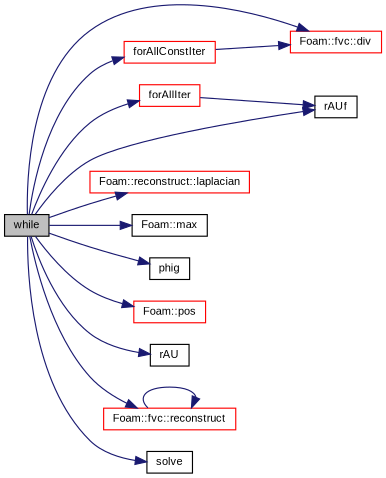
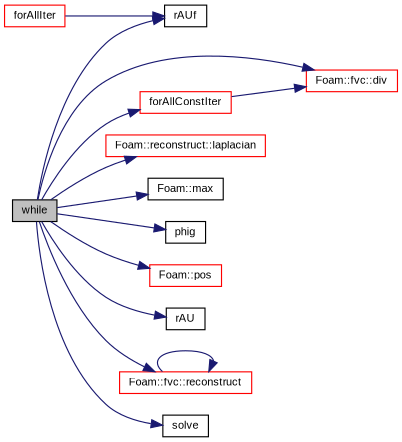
edge "while" -> "forAllIter": removed
